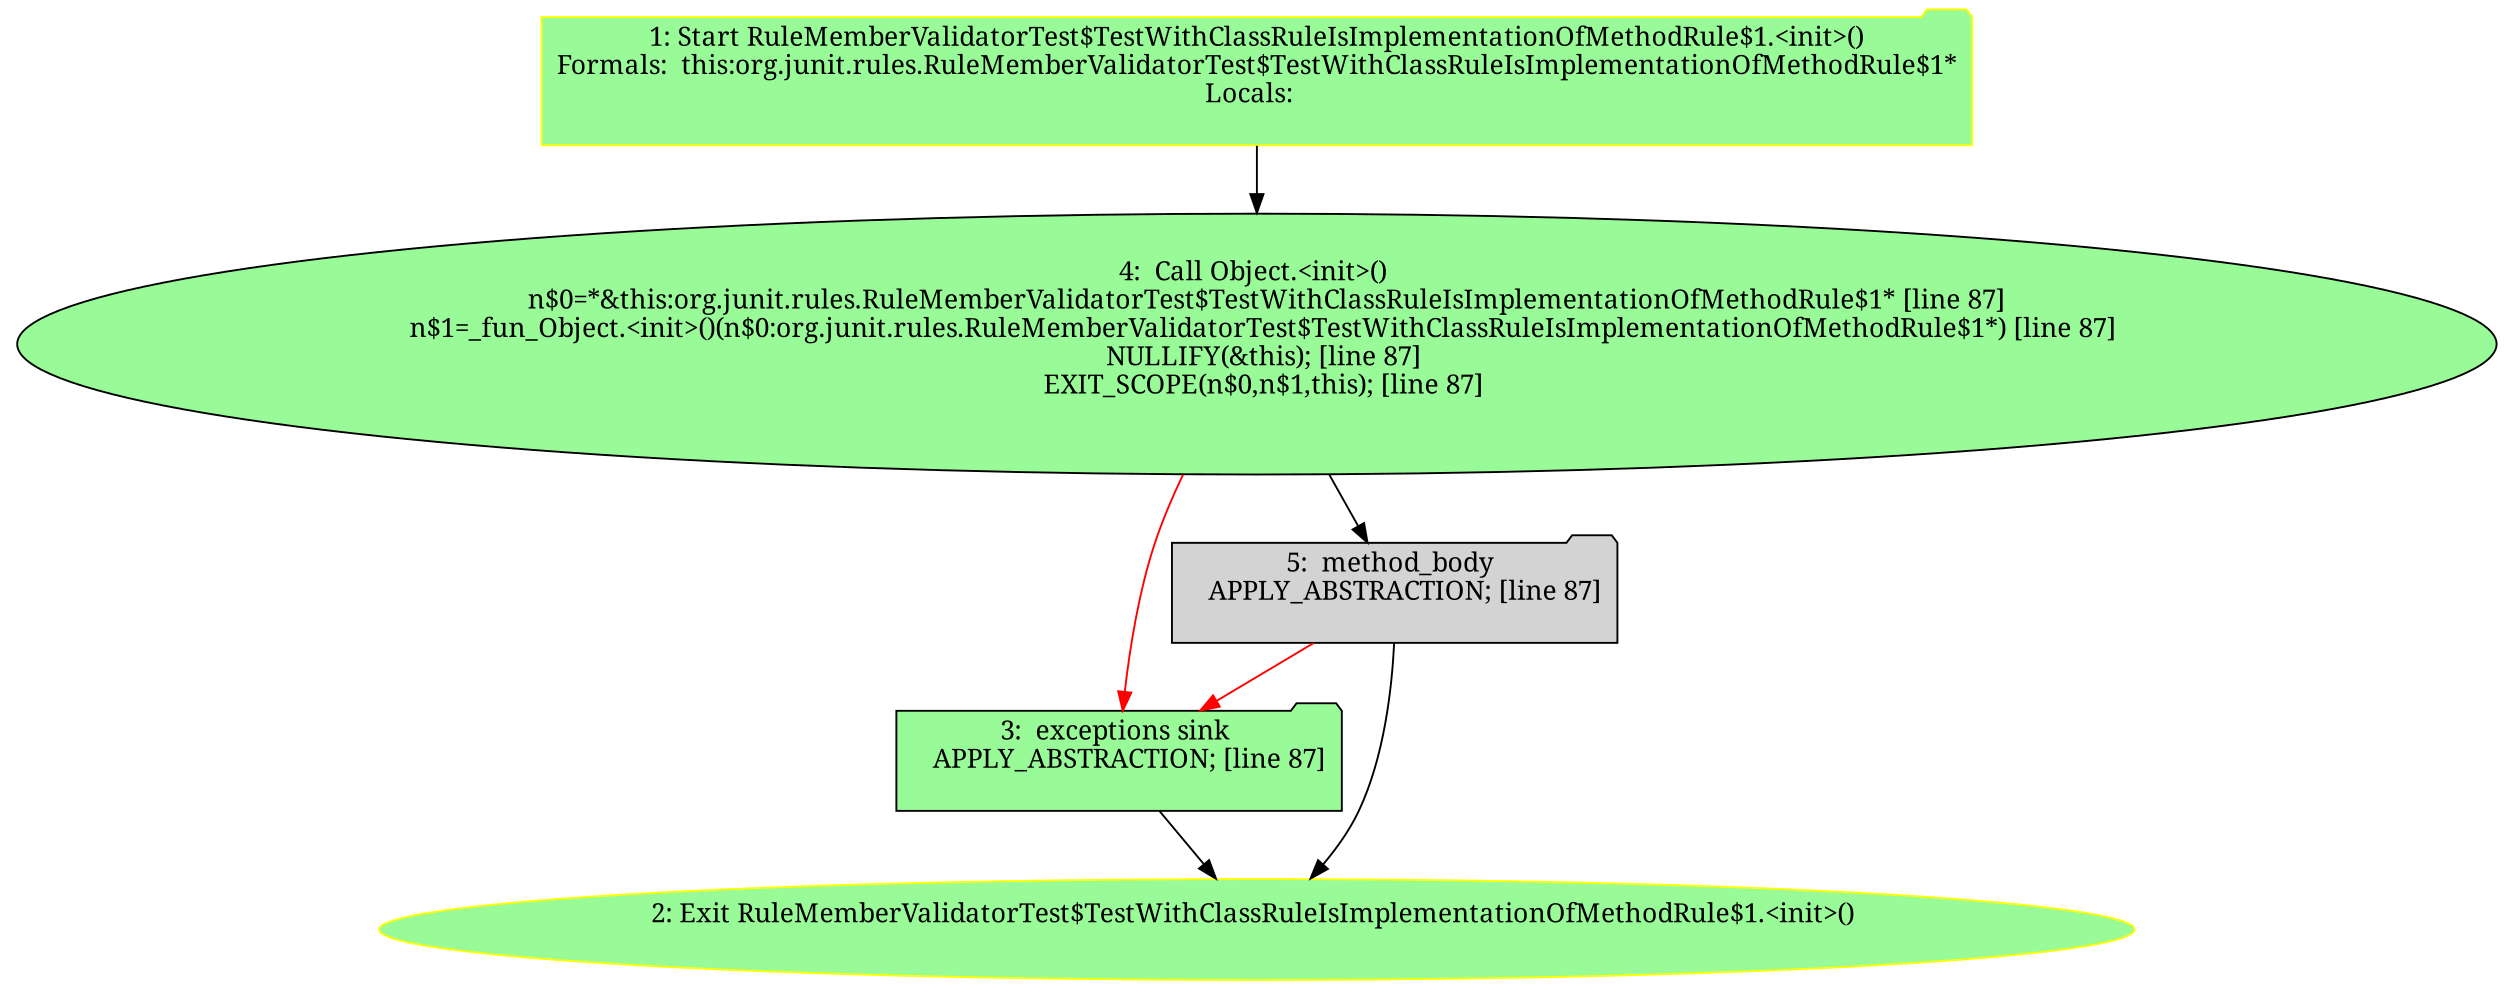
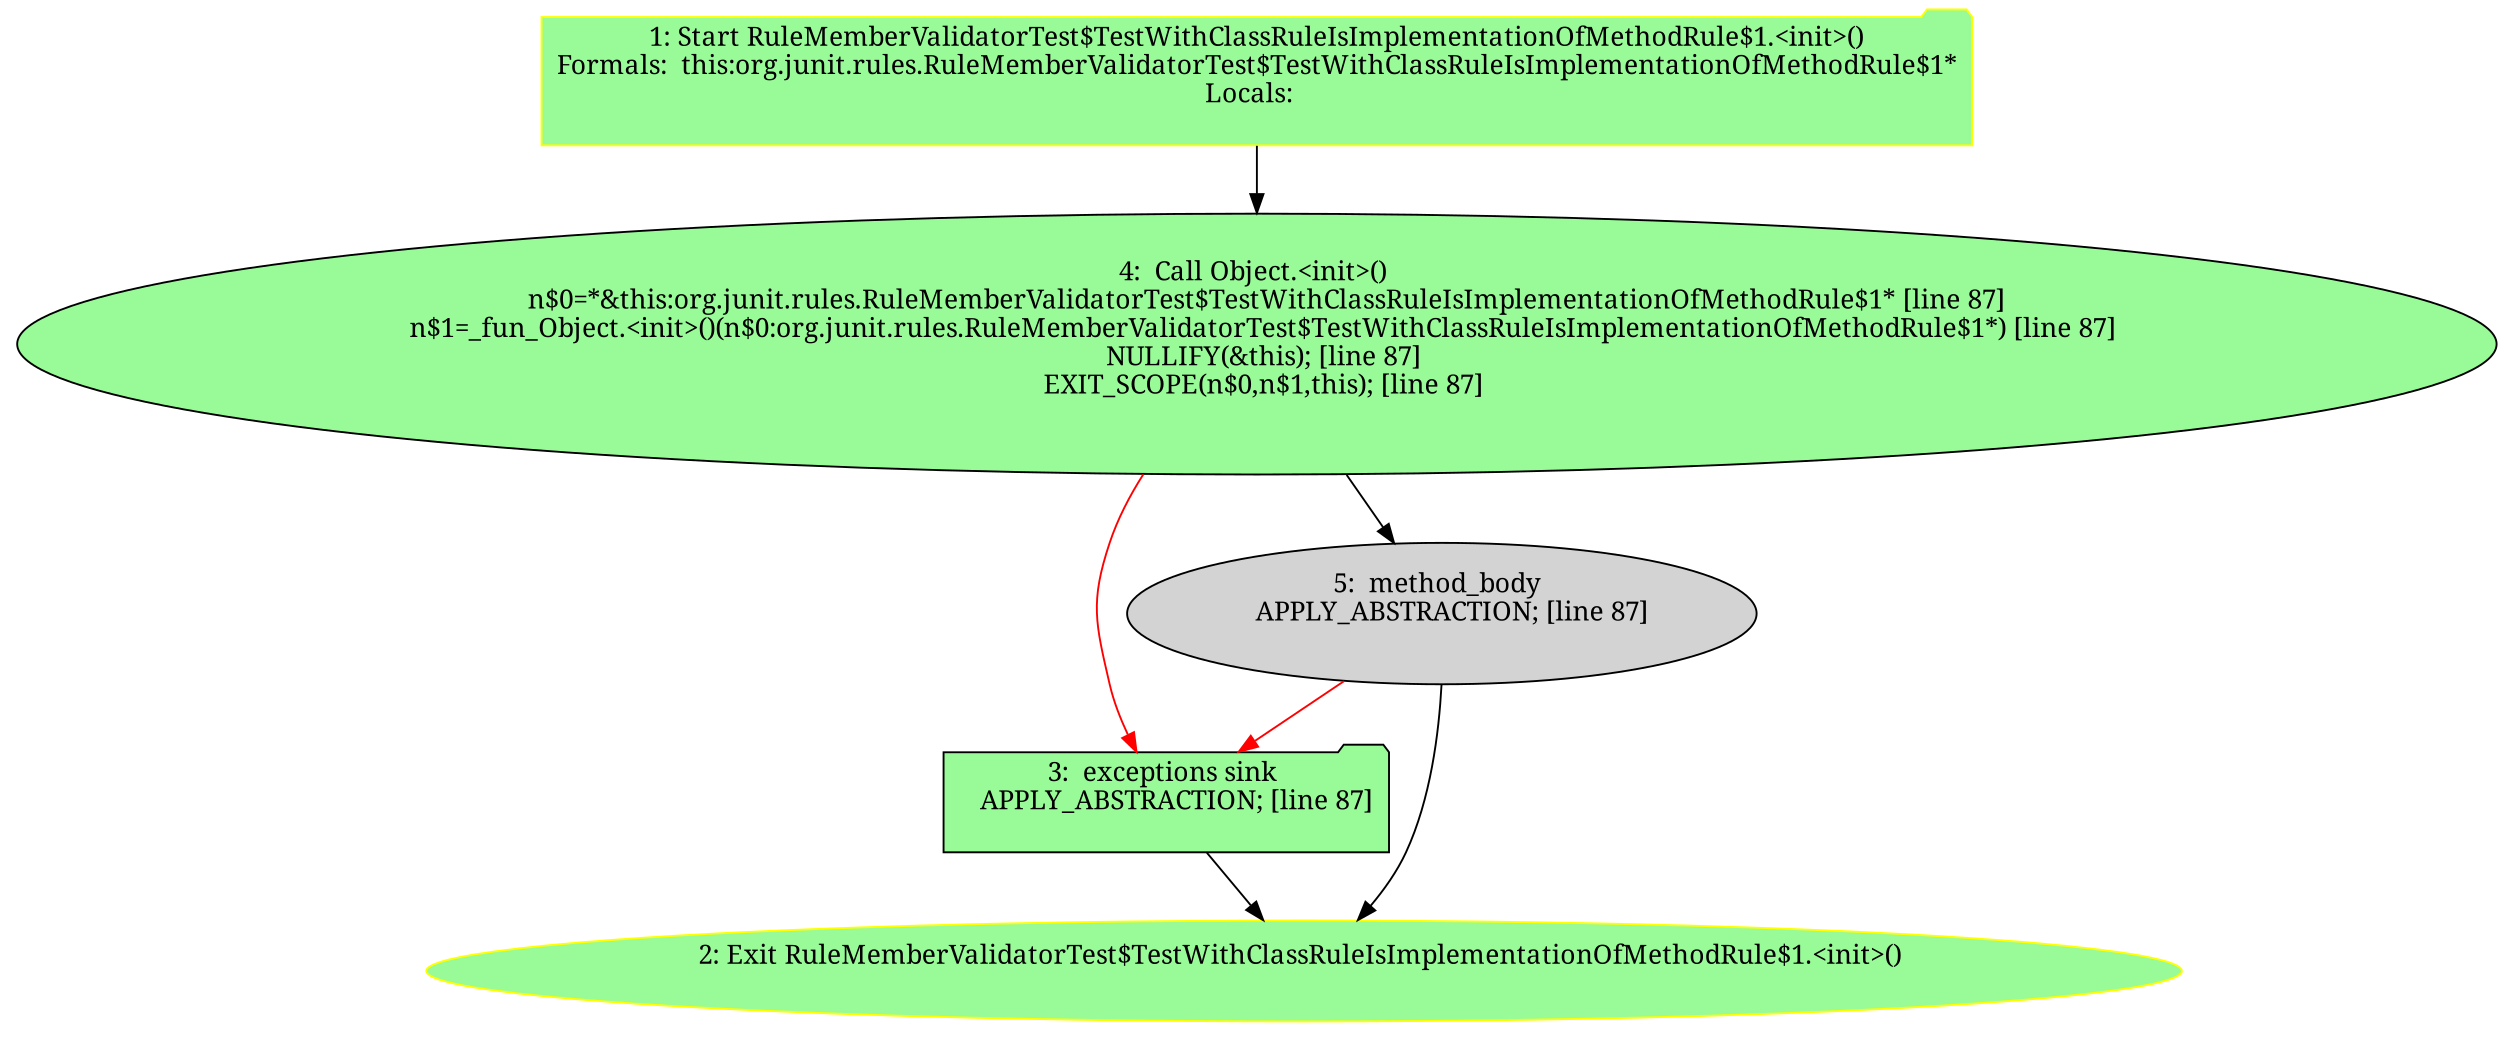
node "5:  method_body APPLY_ABSTRACTION; [line 87]": shape folder -> ellipse
